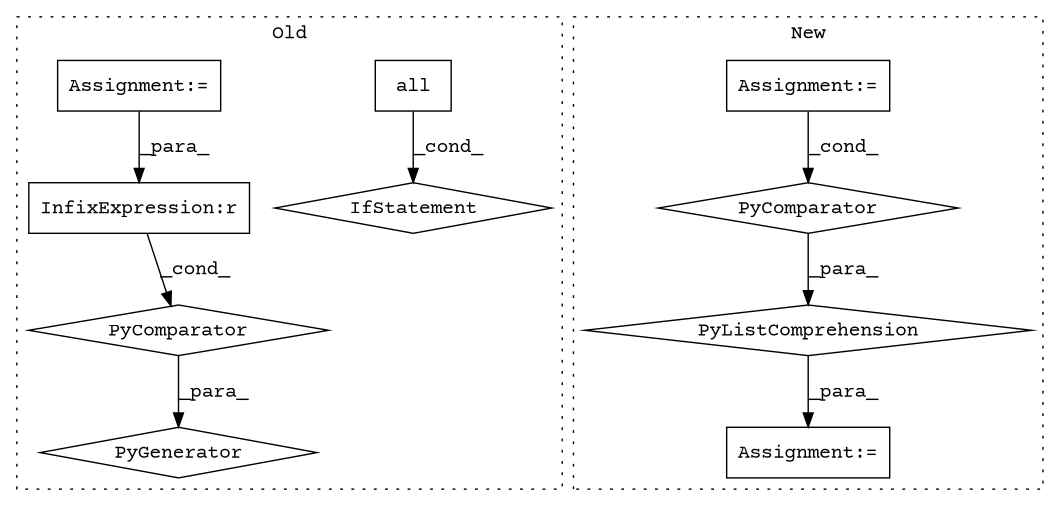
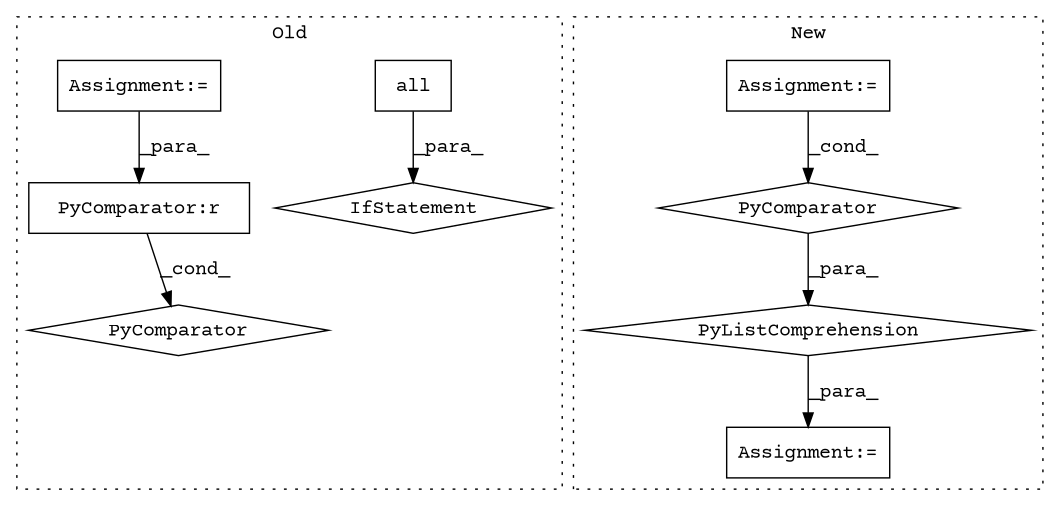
edge "all" -> "IfStatement": label "_cond_" -> "_para_"
node "InfixExpression:r": label "InfixExpression:r" -> "PyComparator:r"
node "PyGenerator": removed
